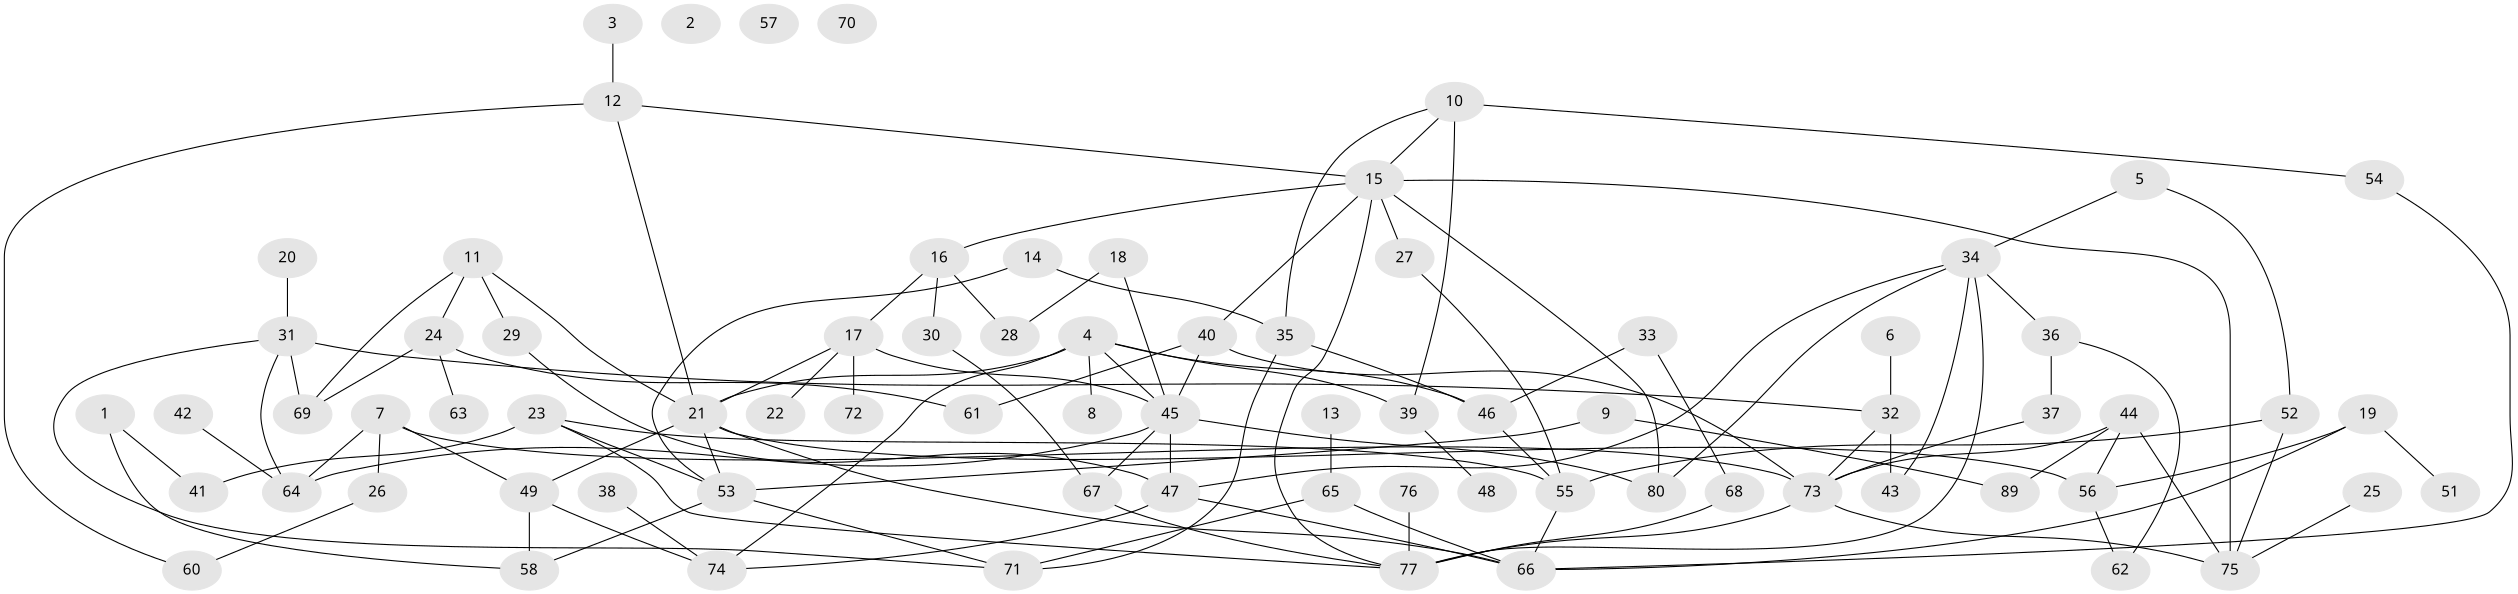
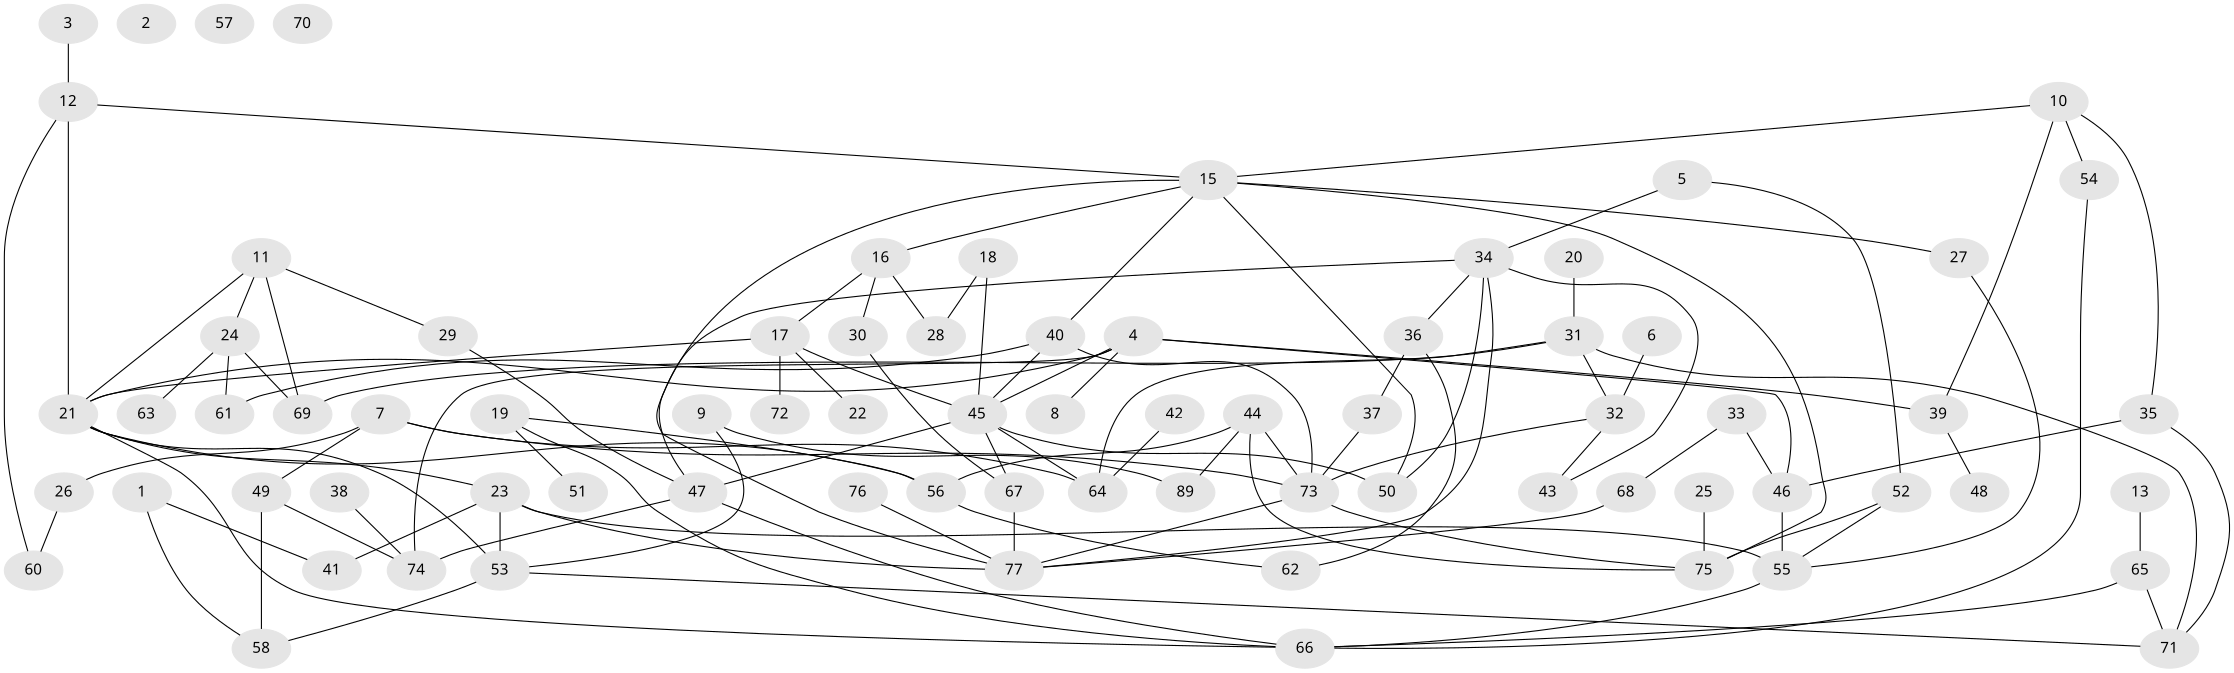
node "14": removed
edge "21" -- "49": now "21" -- "23"
node "80": label "80" -> "50"
